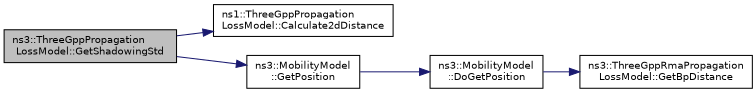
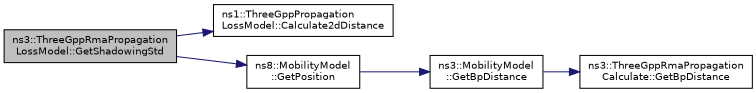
node "ns3::ThreeGppPropagation LossModel::GetShadowingStd": label "ns3::ThreeGppPropagation LossModel::GetShadowingStd" -> "ns3::ThreeGppRmaPropagation LossModel::GetShadowingStd"
node "ns3::MobilityModel ::GetPosition": label "ns3::MobilityModel ::GetPosition" -> "ns8::MobilityModel ::GetPosition"
node "ns3::MobilityModel ::DoGetPosition": label "ns3::MobilityModel ::DoGetPosition" -> "ns3::MobilityModel ::GetBpDistance"
node "ns3::ThreeGppRmaPropagation LossModel::GetBpDistance": label "ns3::ThreeGppRmaPropagation LossModel::GetBpDistance" -> "ns3::ThreeGppRmaPropagation Calculate::GetBpDistance"
